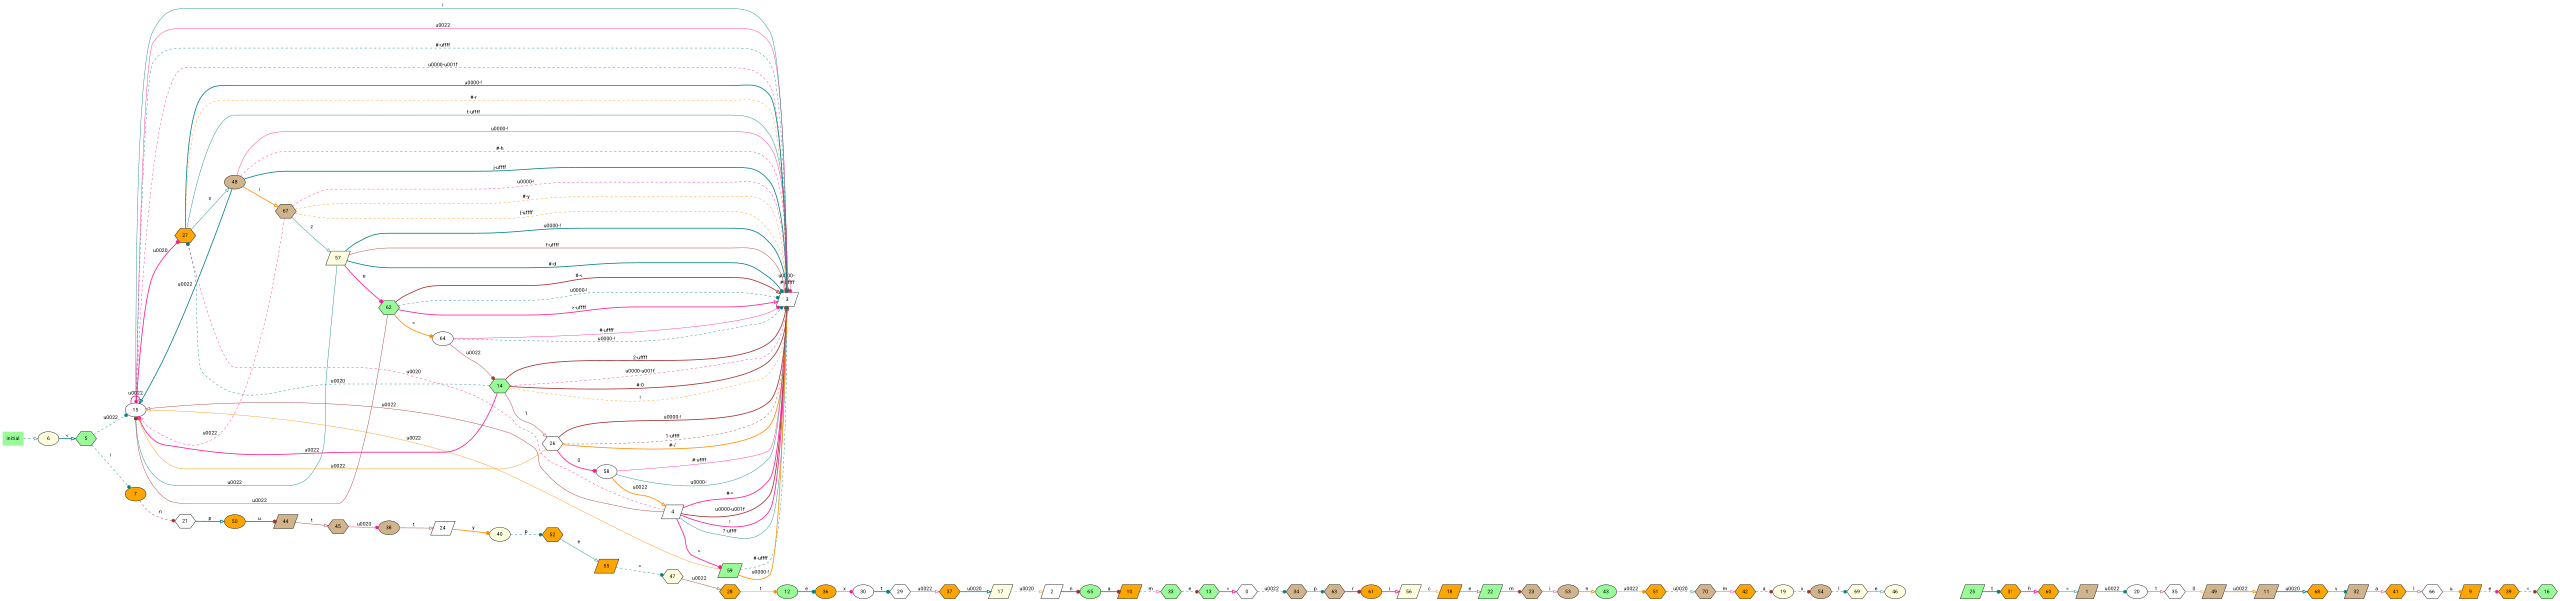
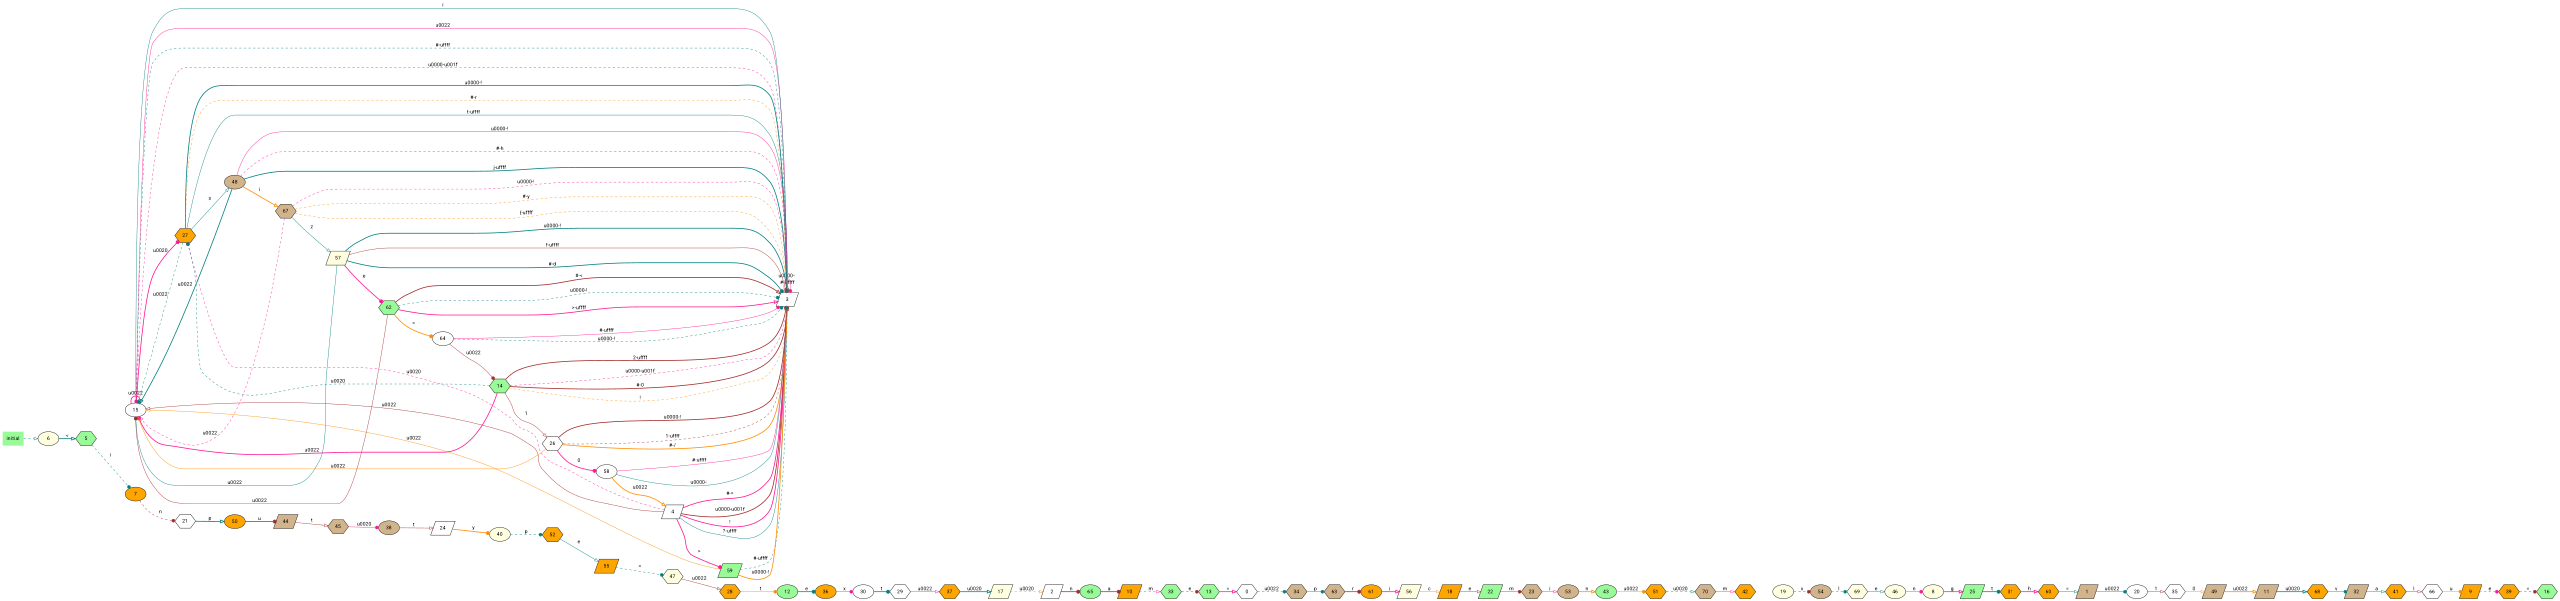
edge "5" -> "15": now "27" -> "15"
edge "42" -> "19": removed, label "a"
node "8": added
edge "32" -> "41": color deeppink -> teal
